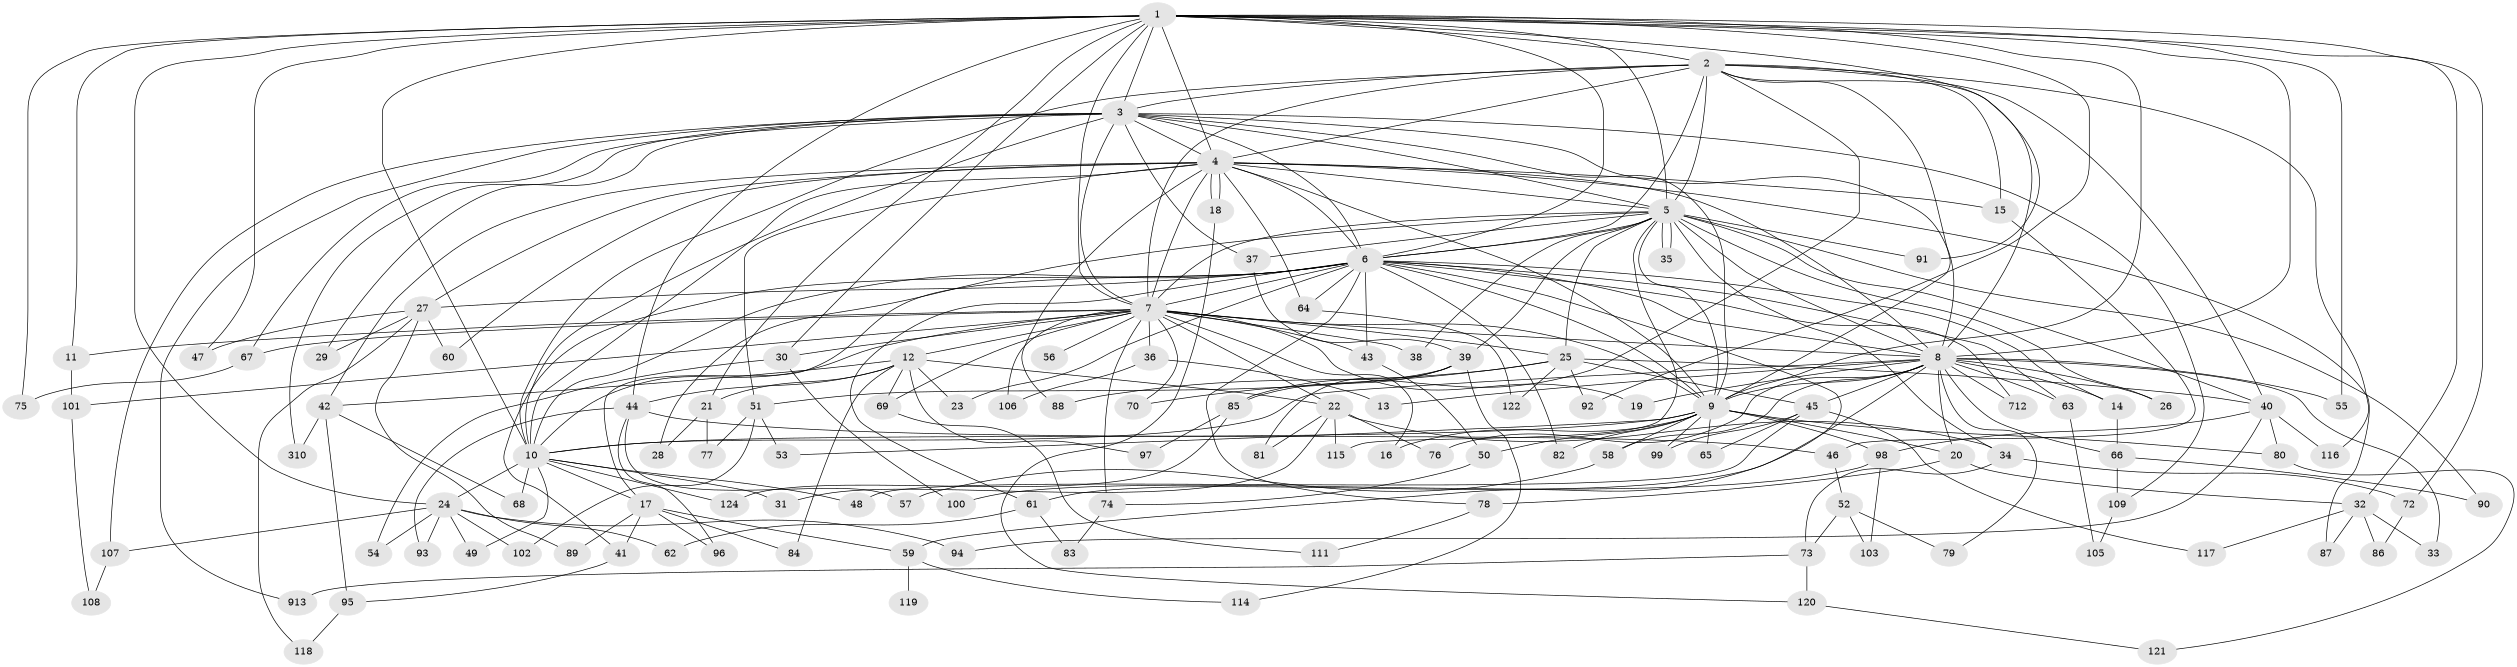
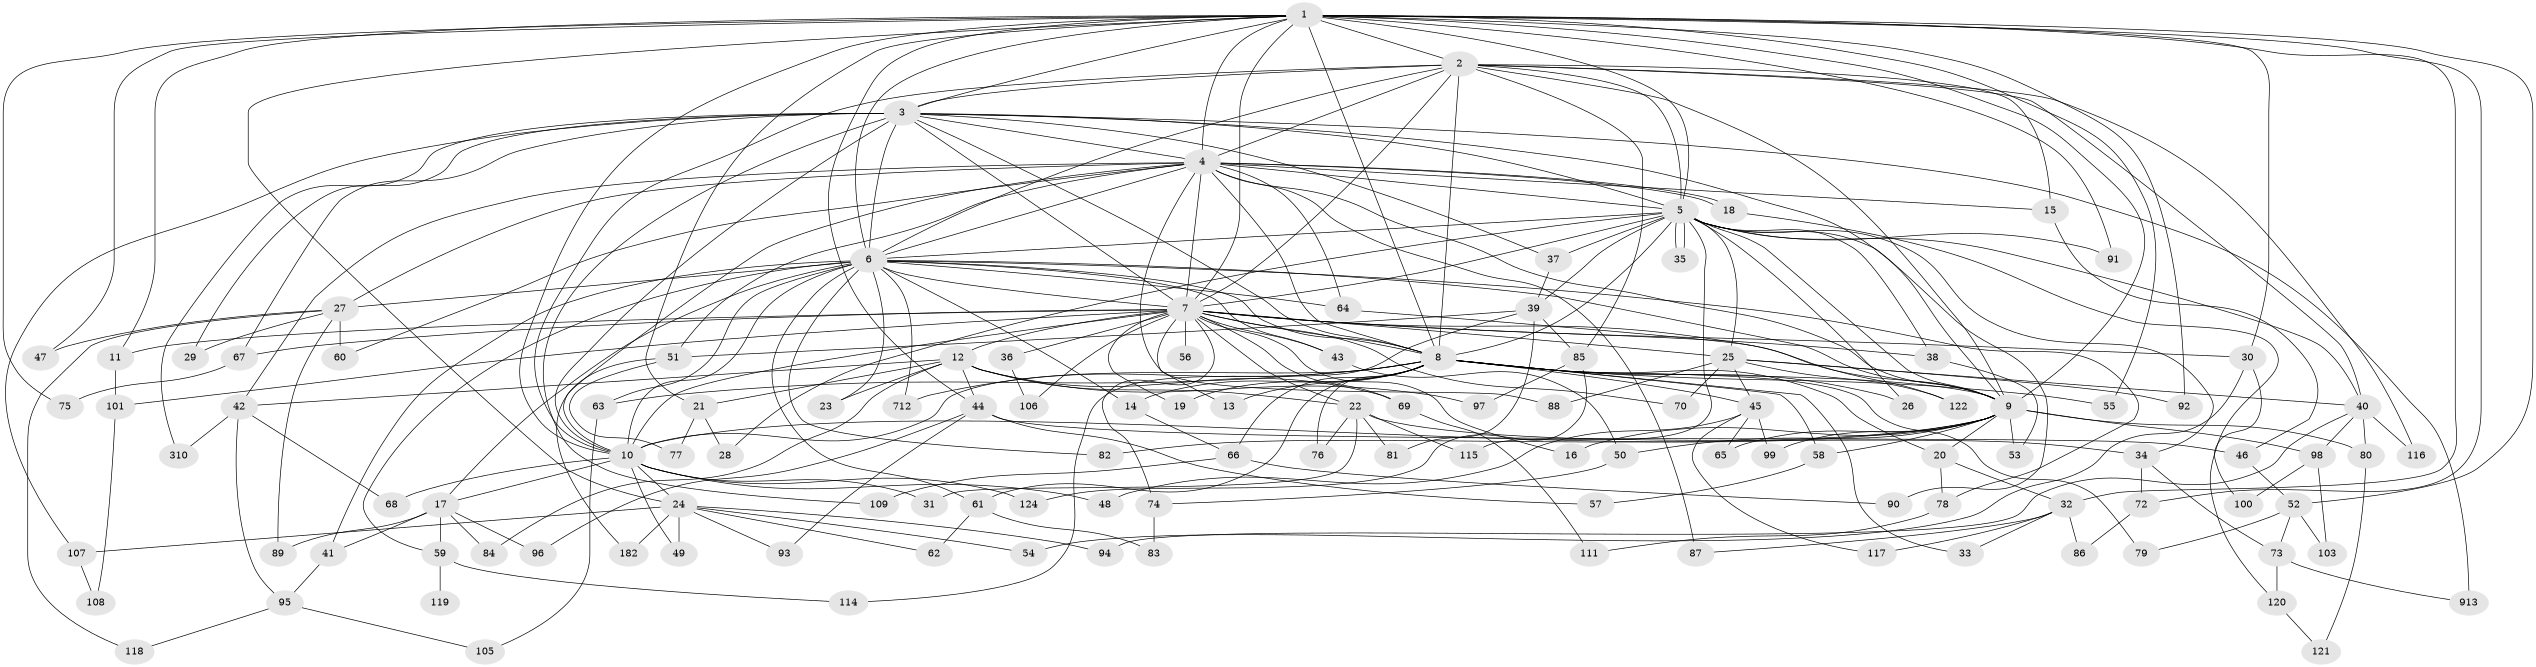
edge "1" -- "52": added
edge "36" -- "13": now "7" -- "13"
edge "51" -- "53": now "38" -- "53"
edge "109" -- "105": now "95" -- "105"
node "102": label "102" -> "182"
